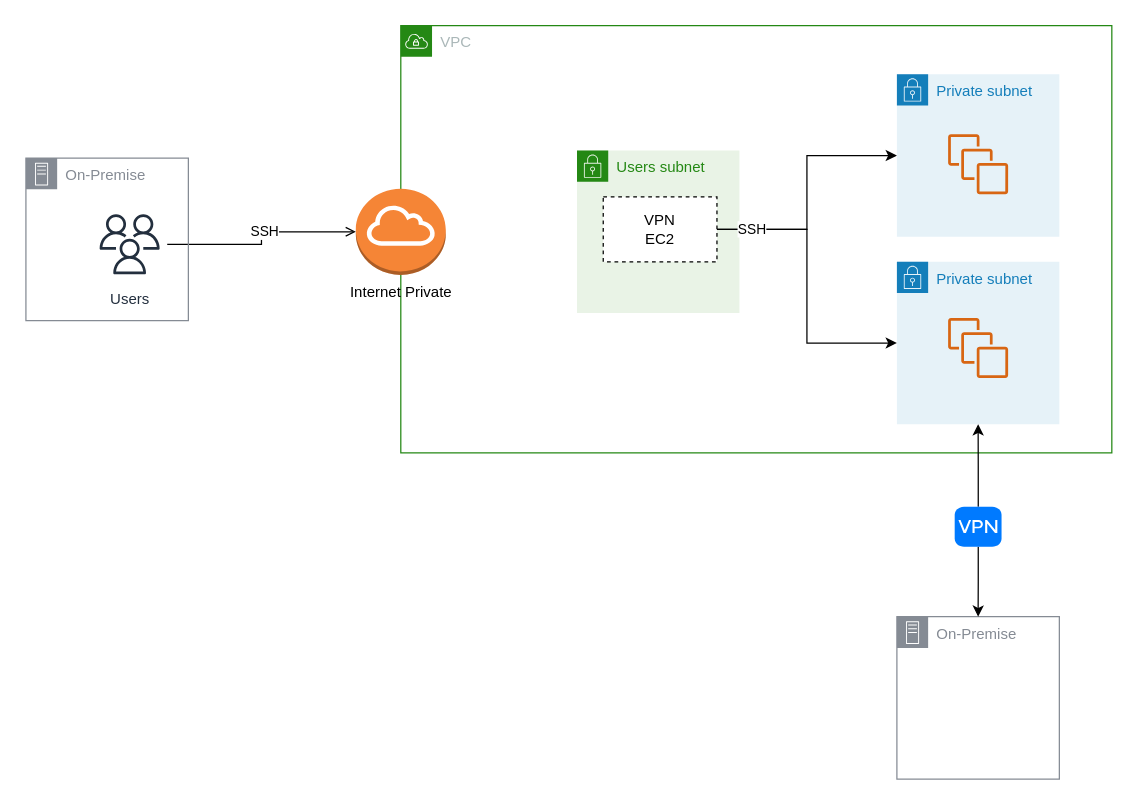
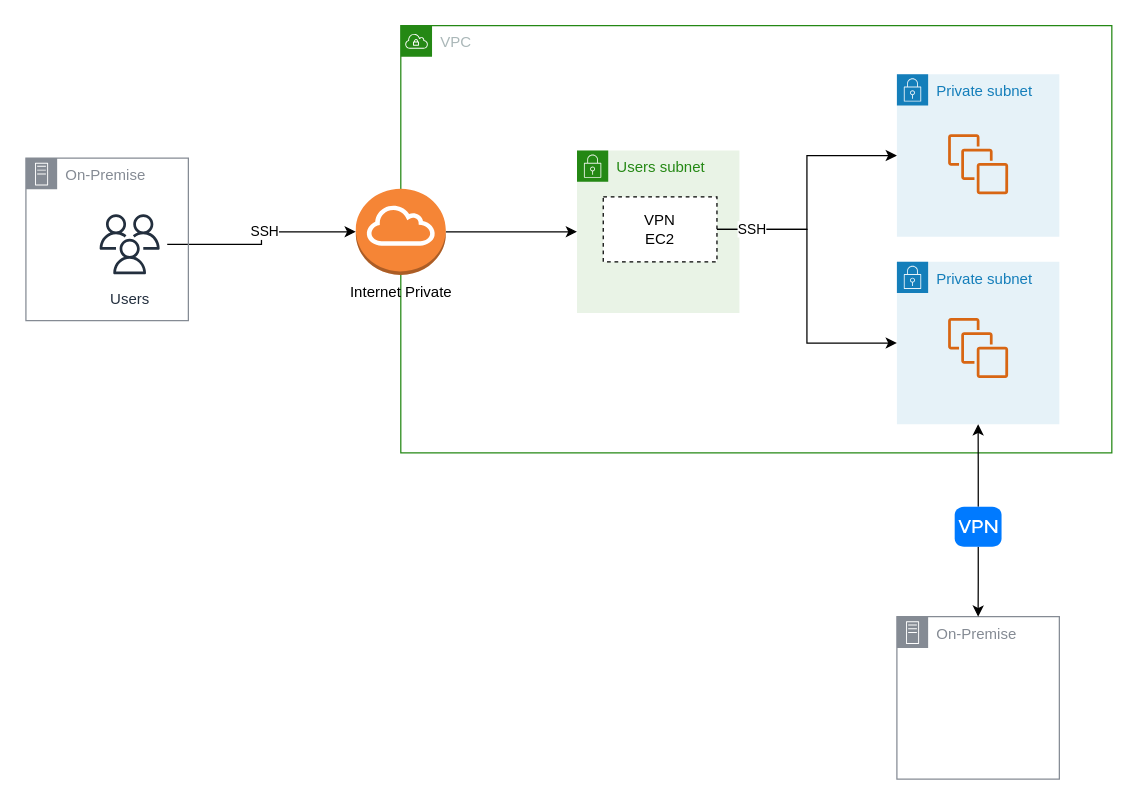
edge "Users" -> "Internet Private": arrowhead open -> classic
edge "Internet Private" -> "Users subnet": added
